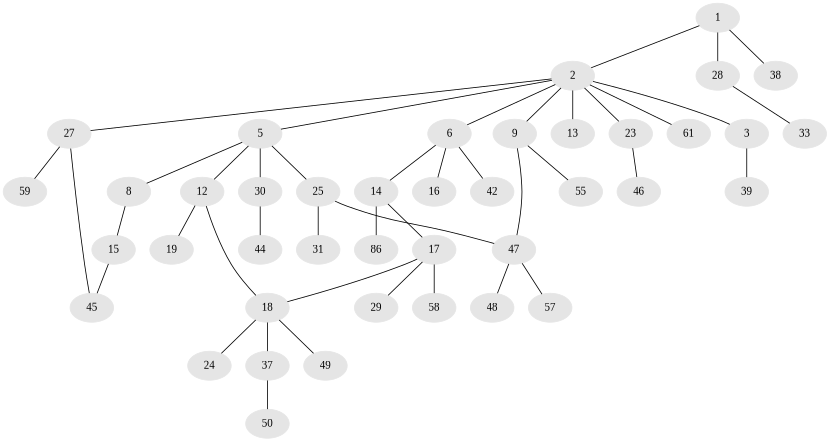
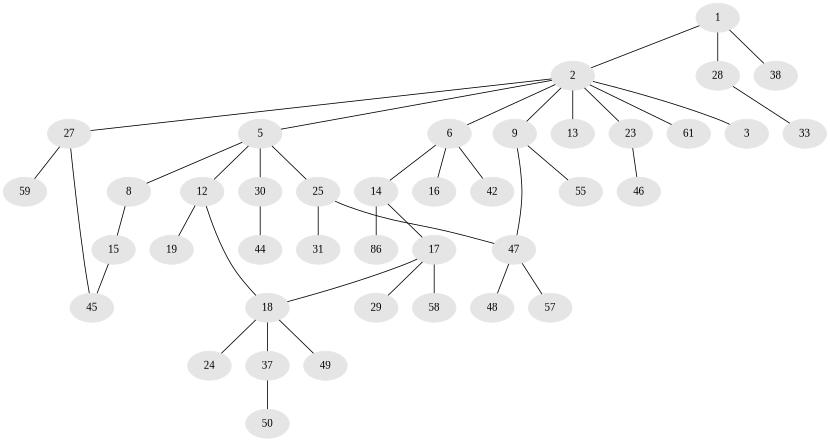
node "39": removed
